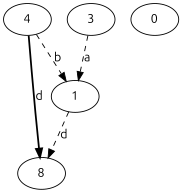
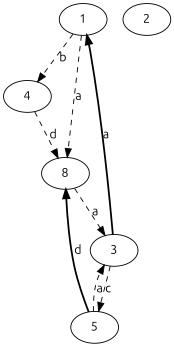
node "0": label "0" -> "2"
edge "4" -> "1": reversed
edge "3" -> "1": style dashed -> bold
edge "4" -> "8": style bold -> dashed
edge "1" -> "8": label "d" -> "a"
edge "8" -> "3": added, label "a"
node "5": added
